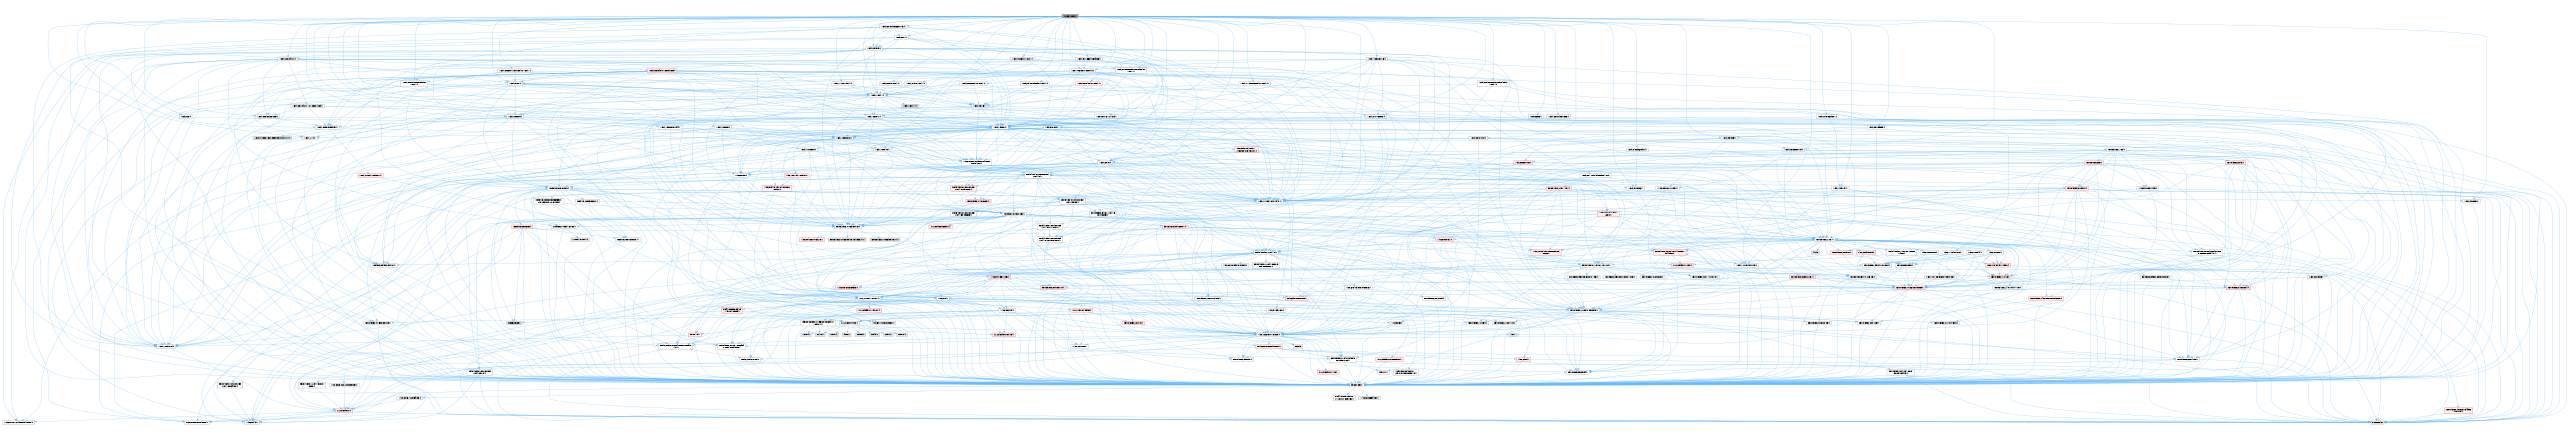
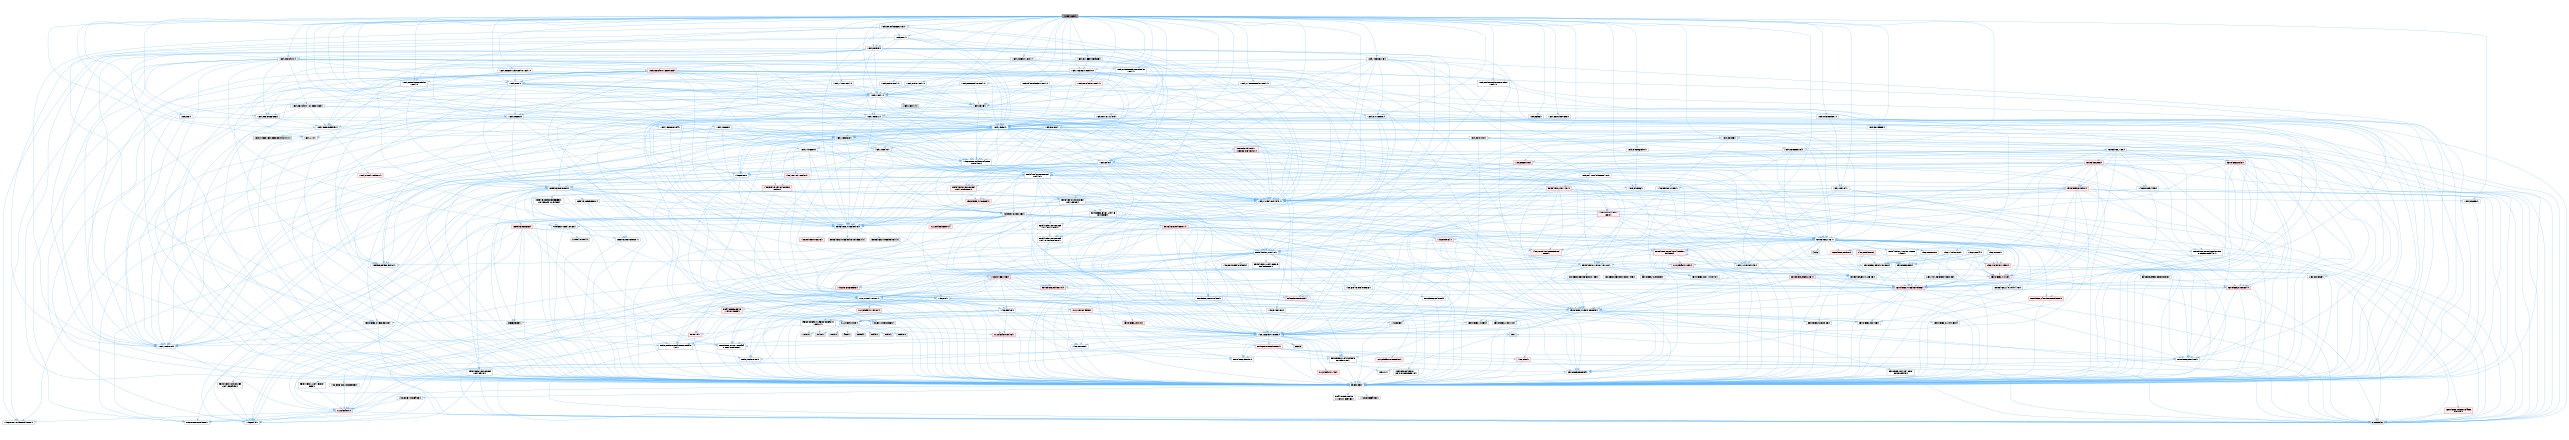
node "Serialization/Structured ArchiveSlotBase.h": removed
